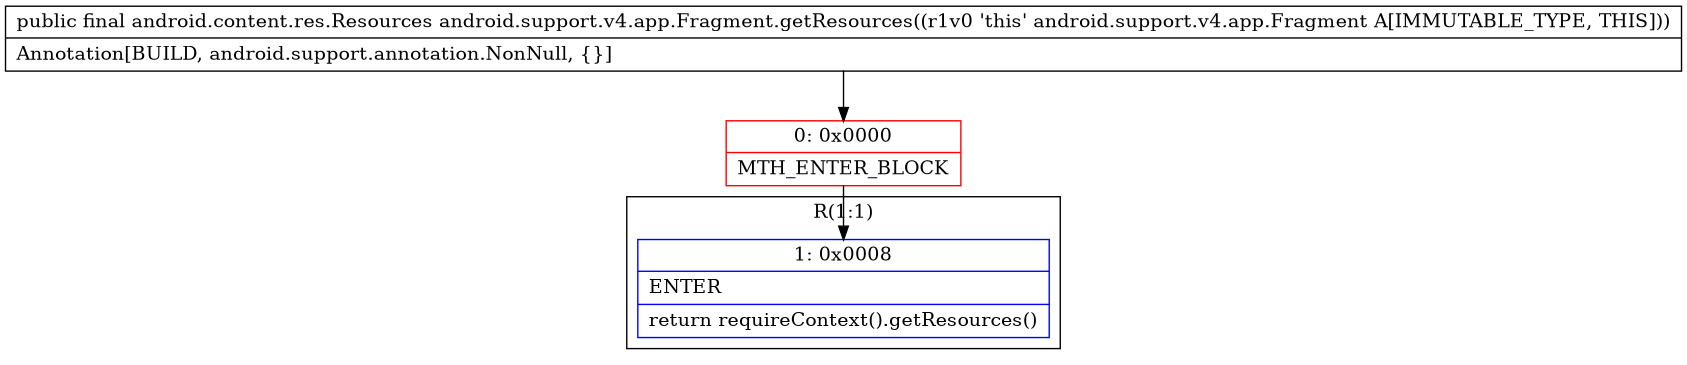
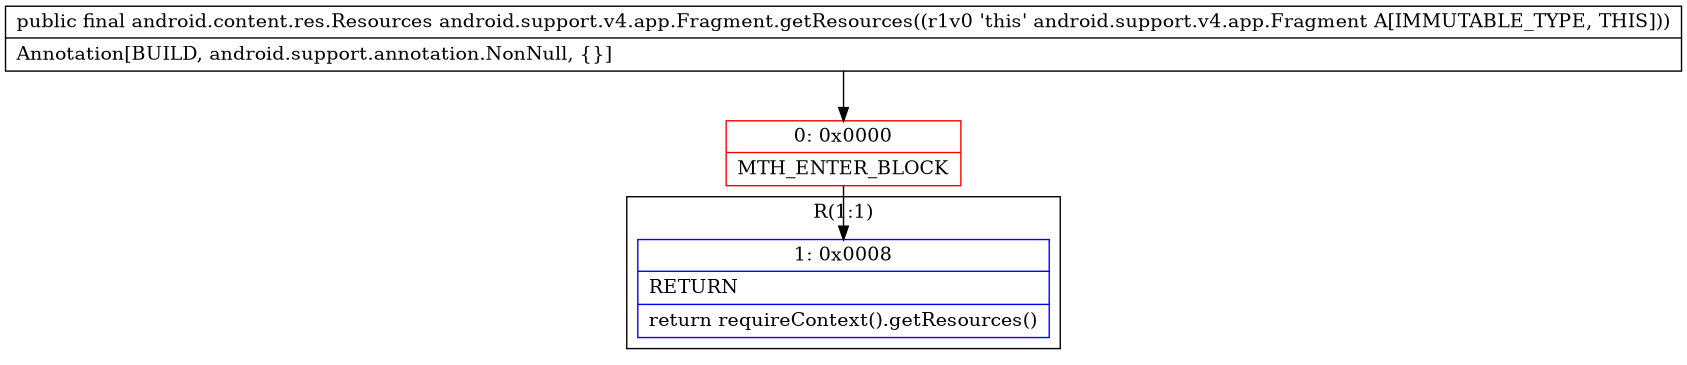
node "1: 0x0008": text "ENTER" -> "RETURN"
